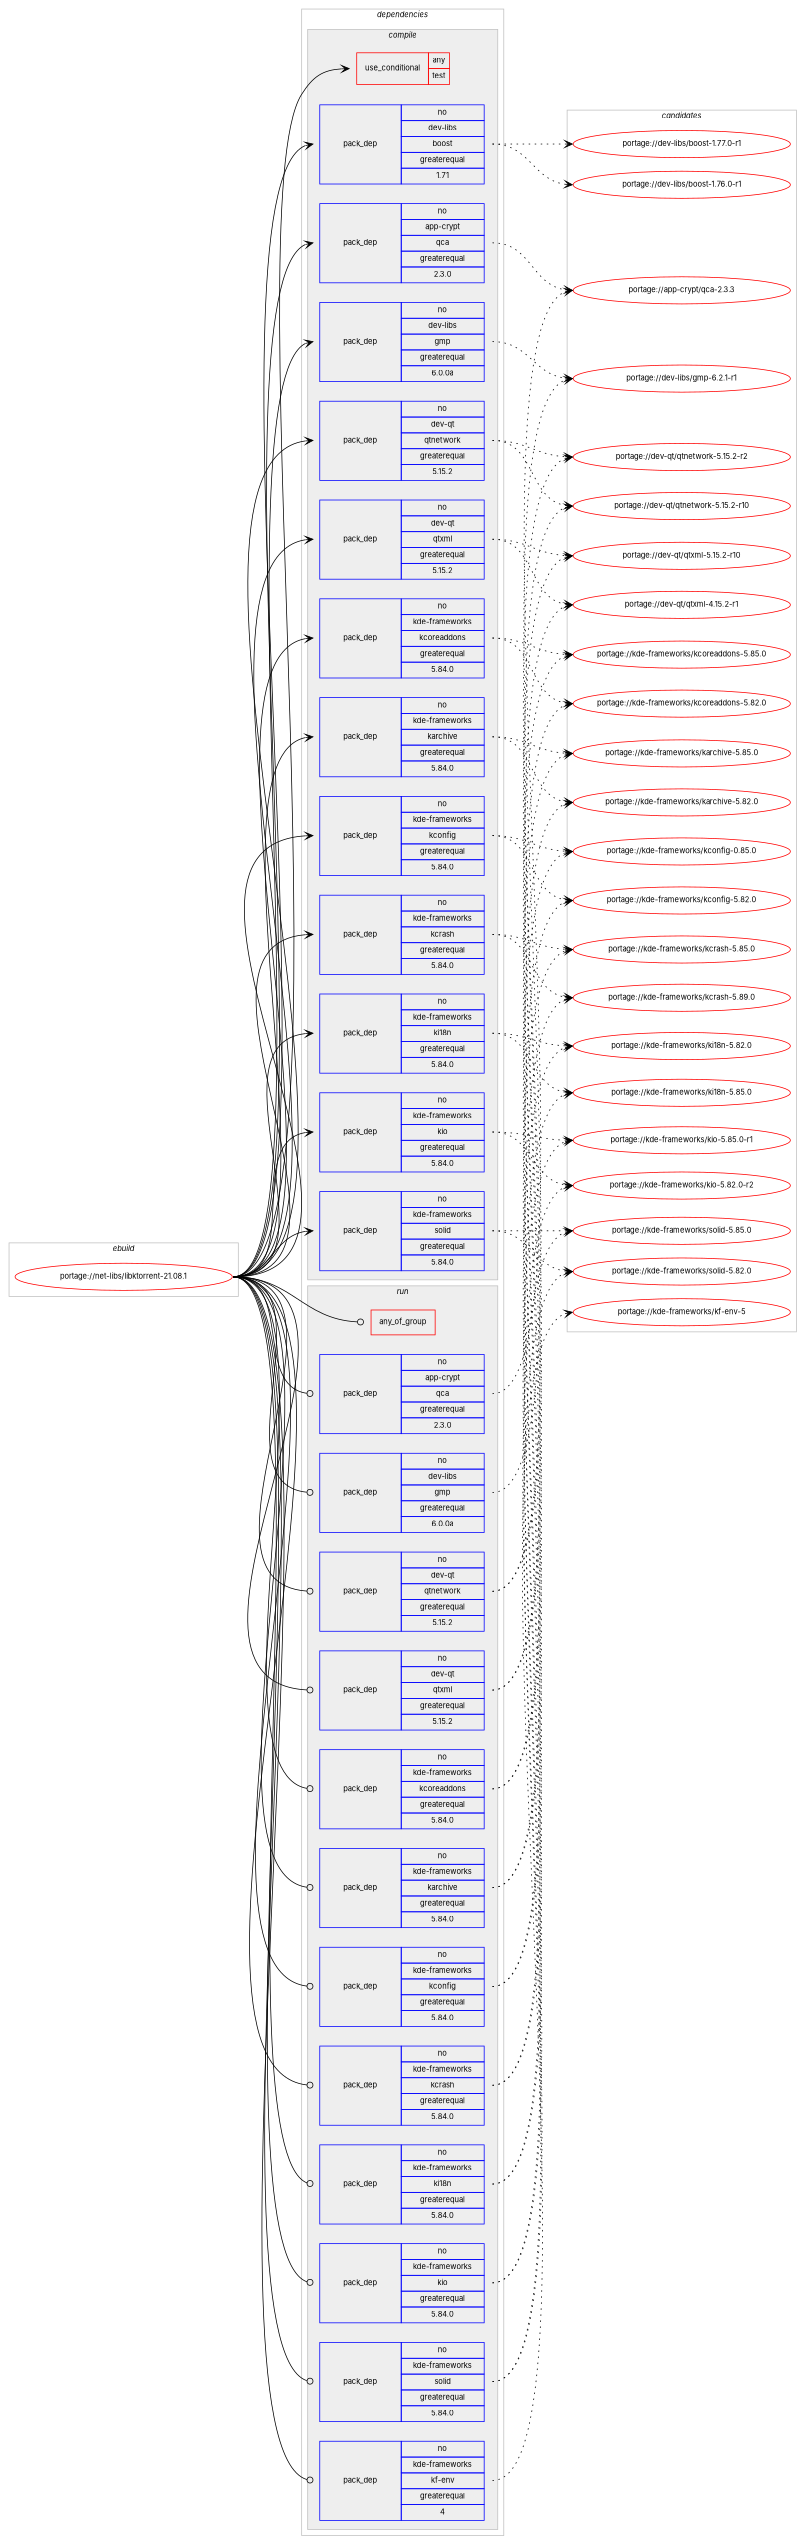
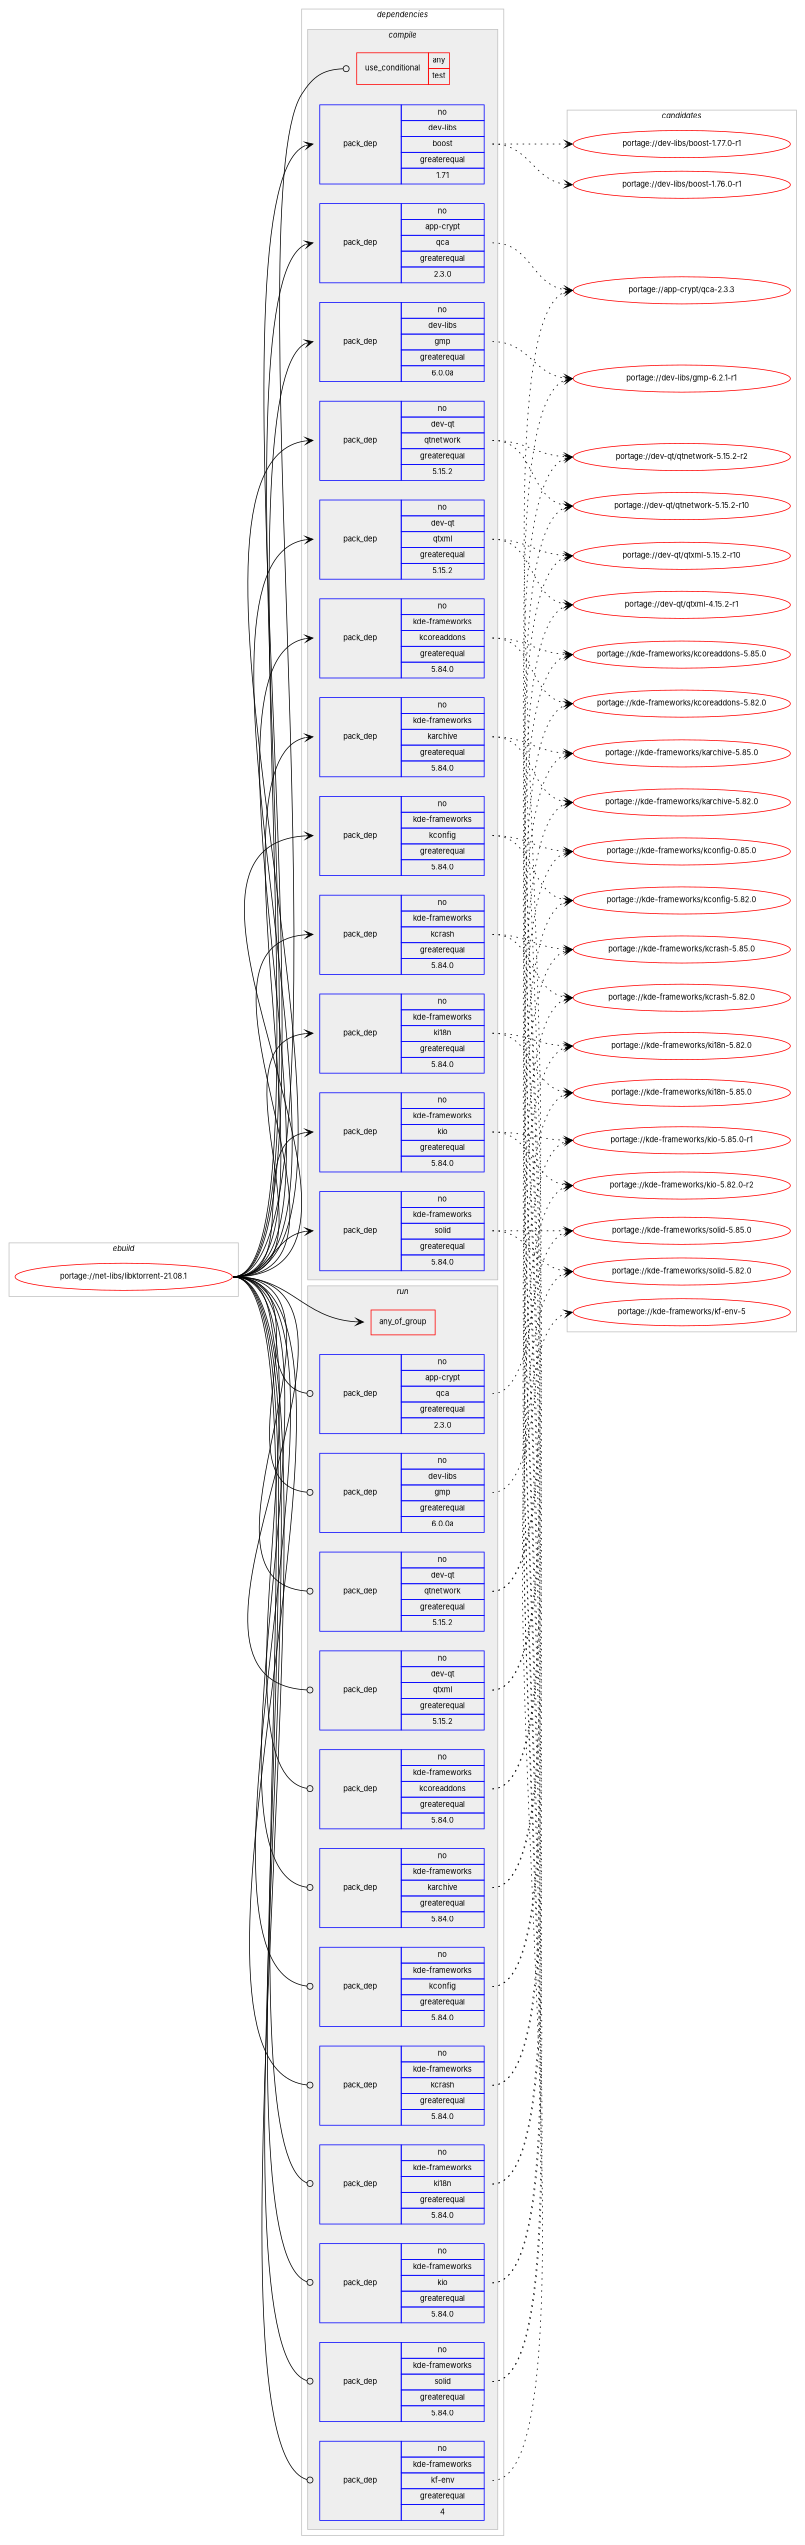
edge "portage://net-libs/libktorrent-21.08.1" -> "use_conditional": arrowhead vee -> odot
node "portage://kde-frameworks/kcrash-5.89.0": label "portage://kde-frameworks/kcrash-5.89.0" -> "portage://kde-frameworks/kcrash-5.82.0"
edge "portage://net-libs/libktorrent-21.08.1" -> "any_of_group": arrowhead odot -> vee
